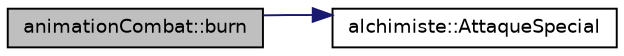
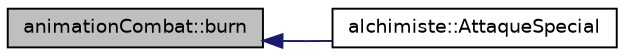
edge "animationCombat::burn" -> "alchimiste::AttaqueSpecial": reversed
